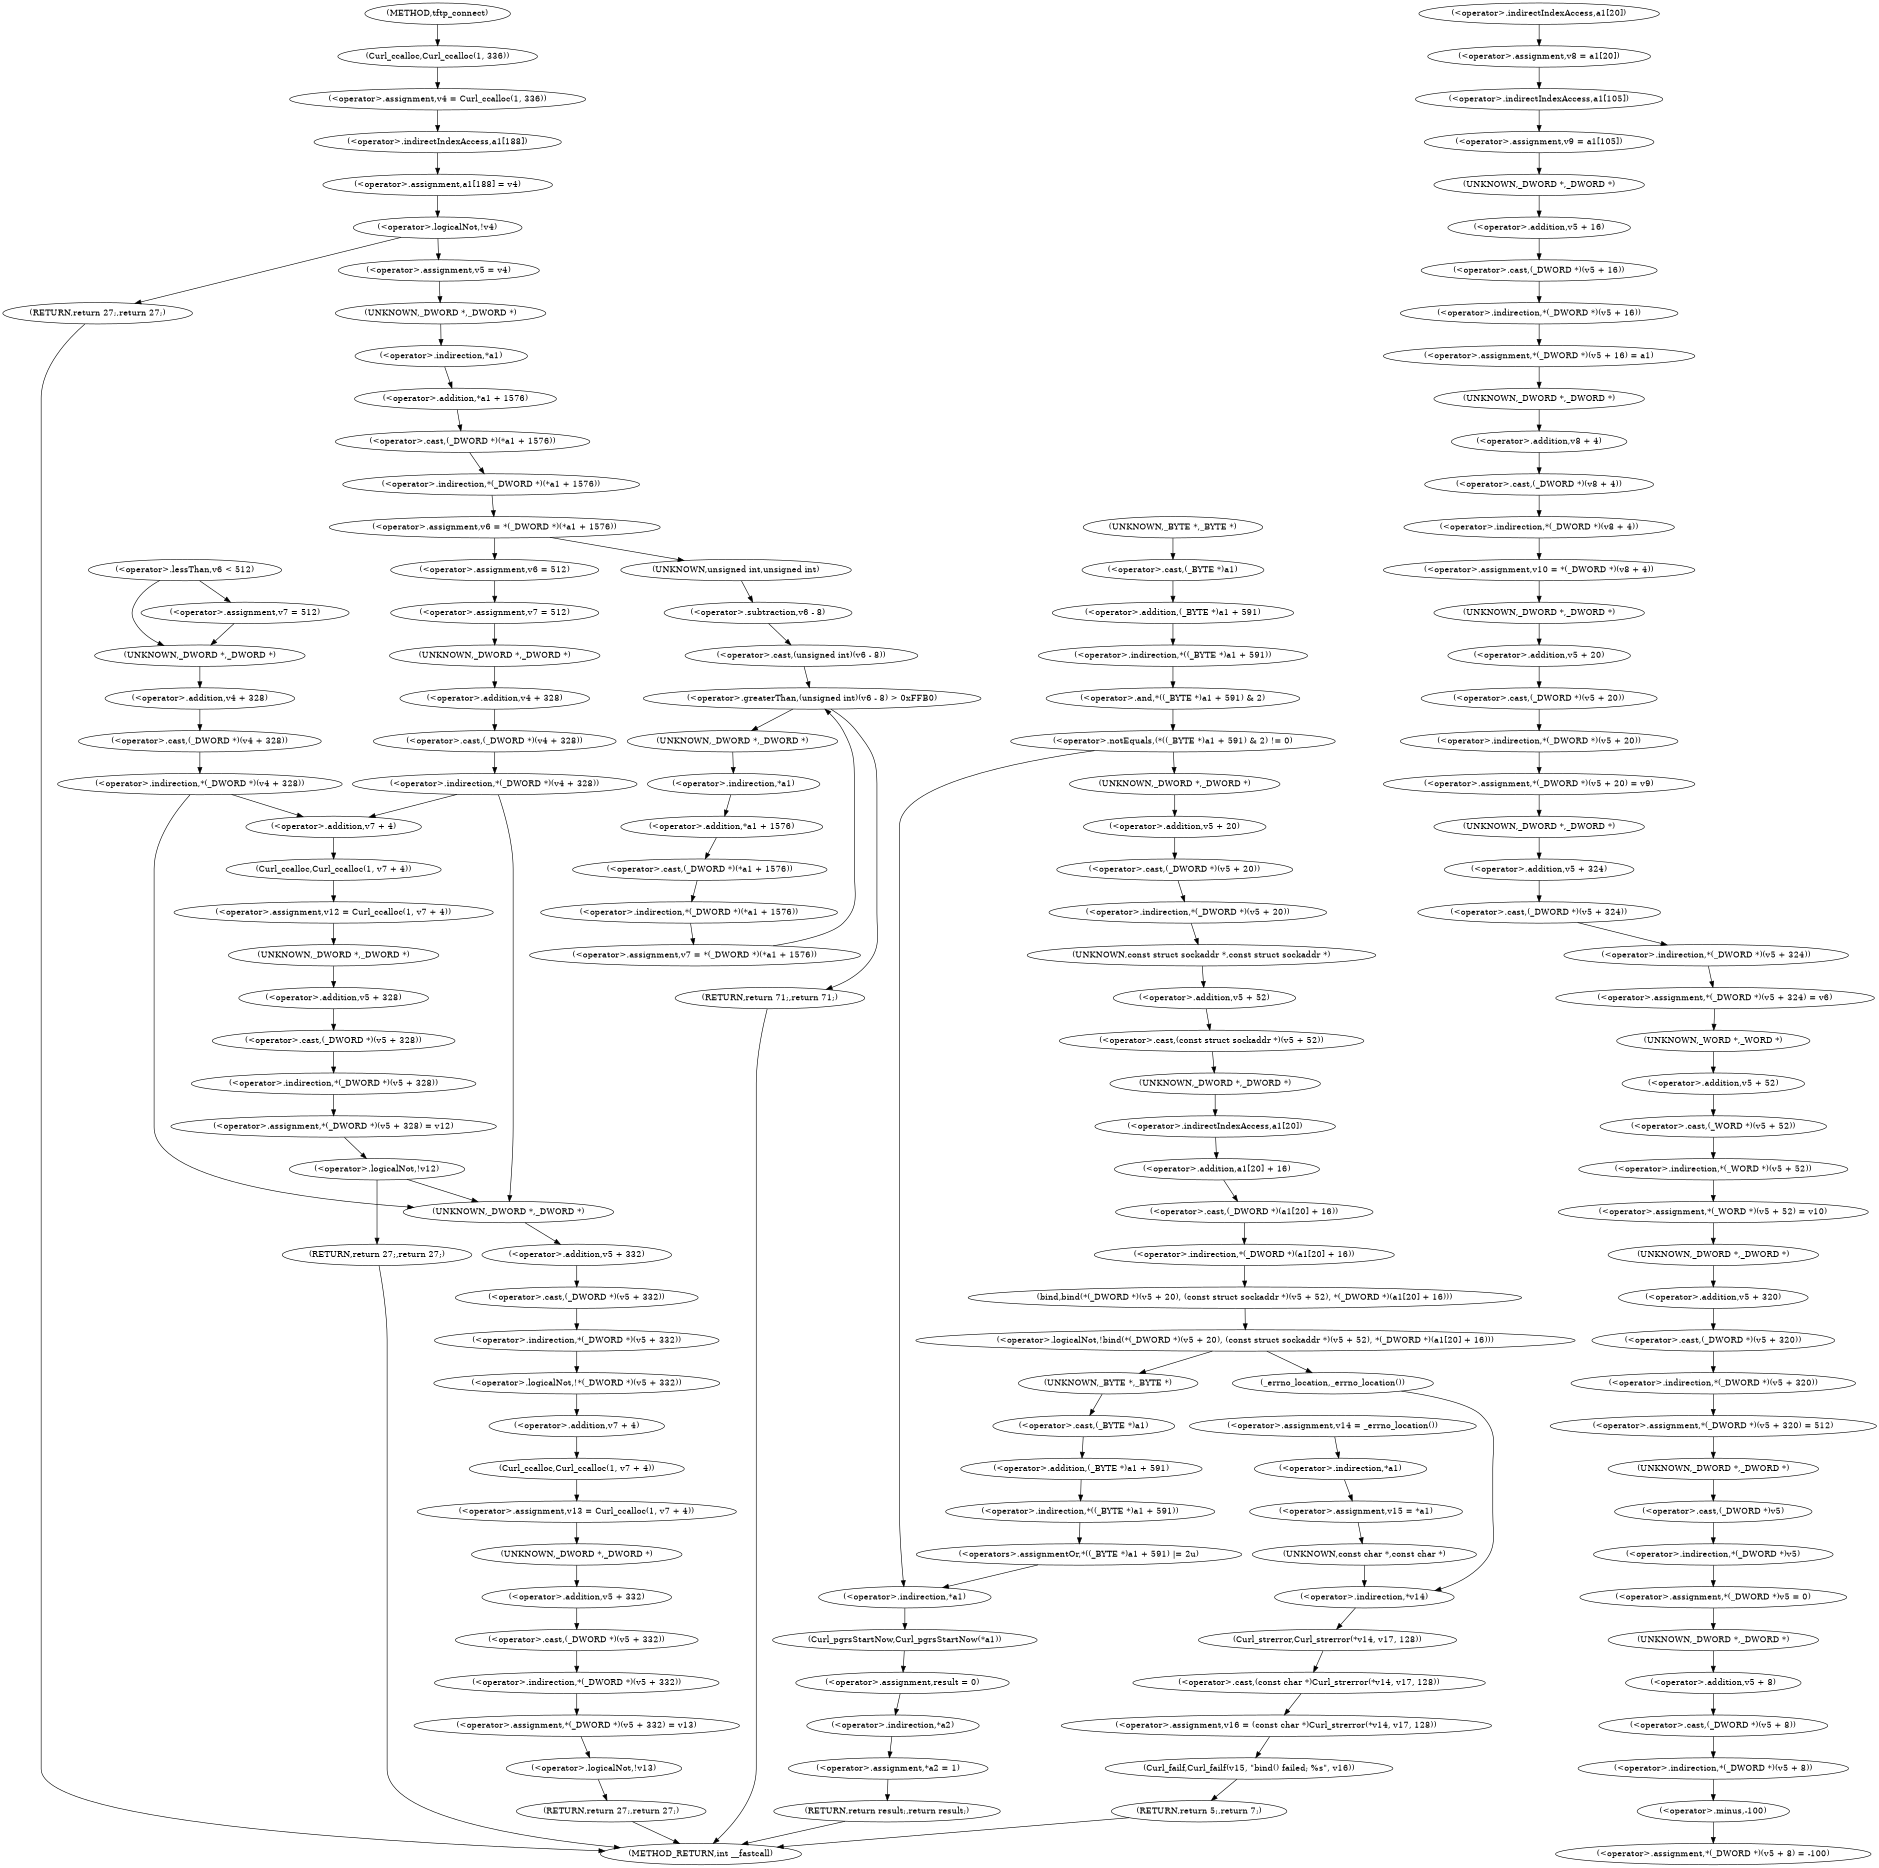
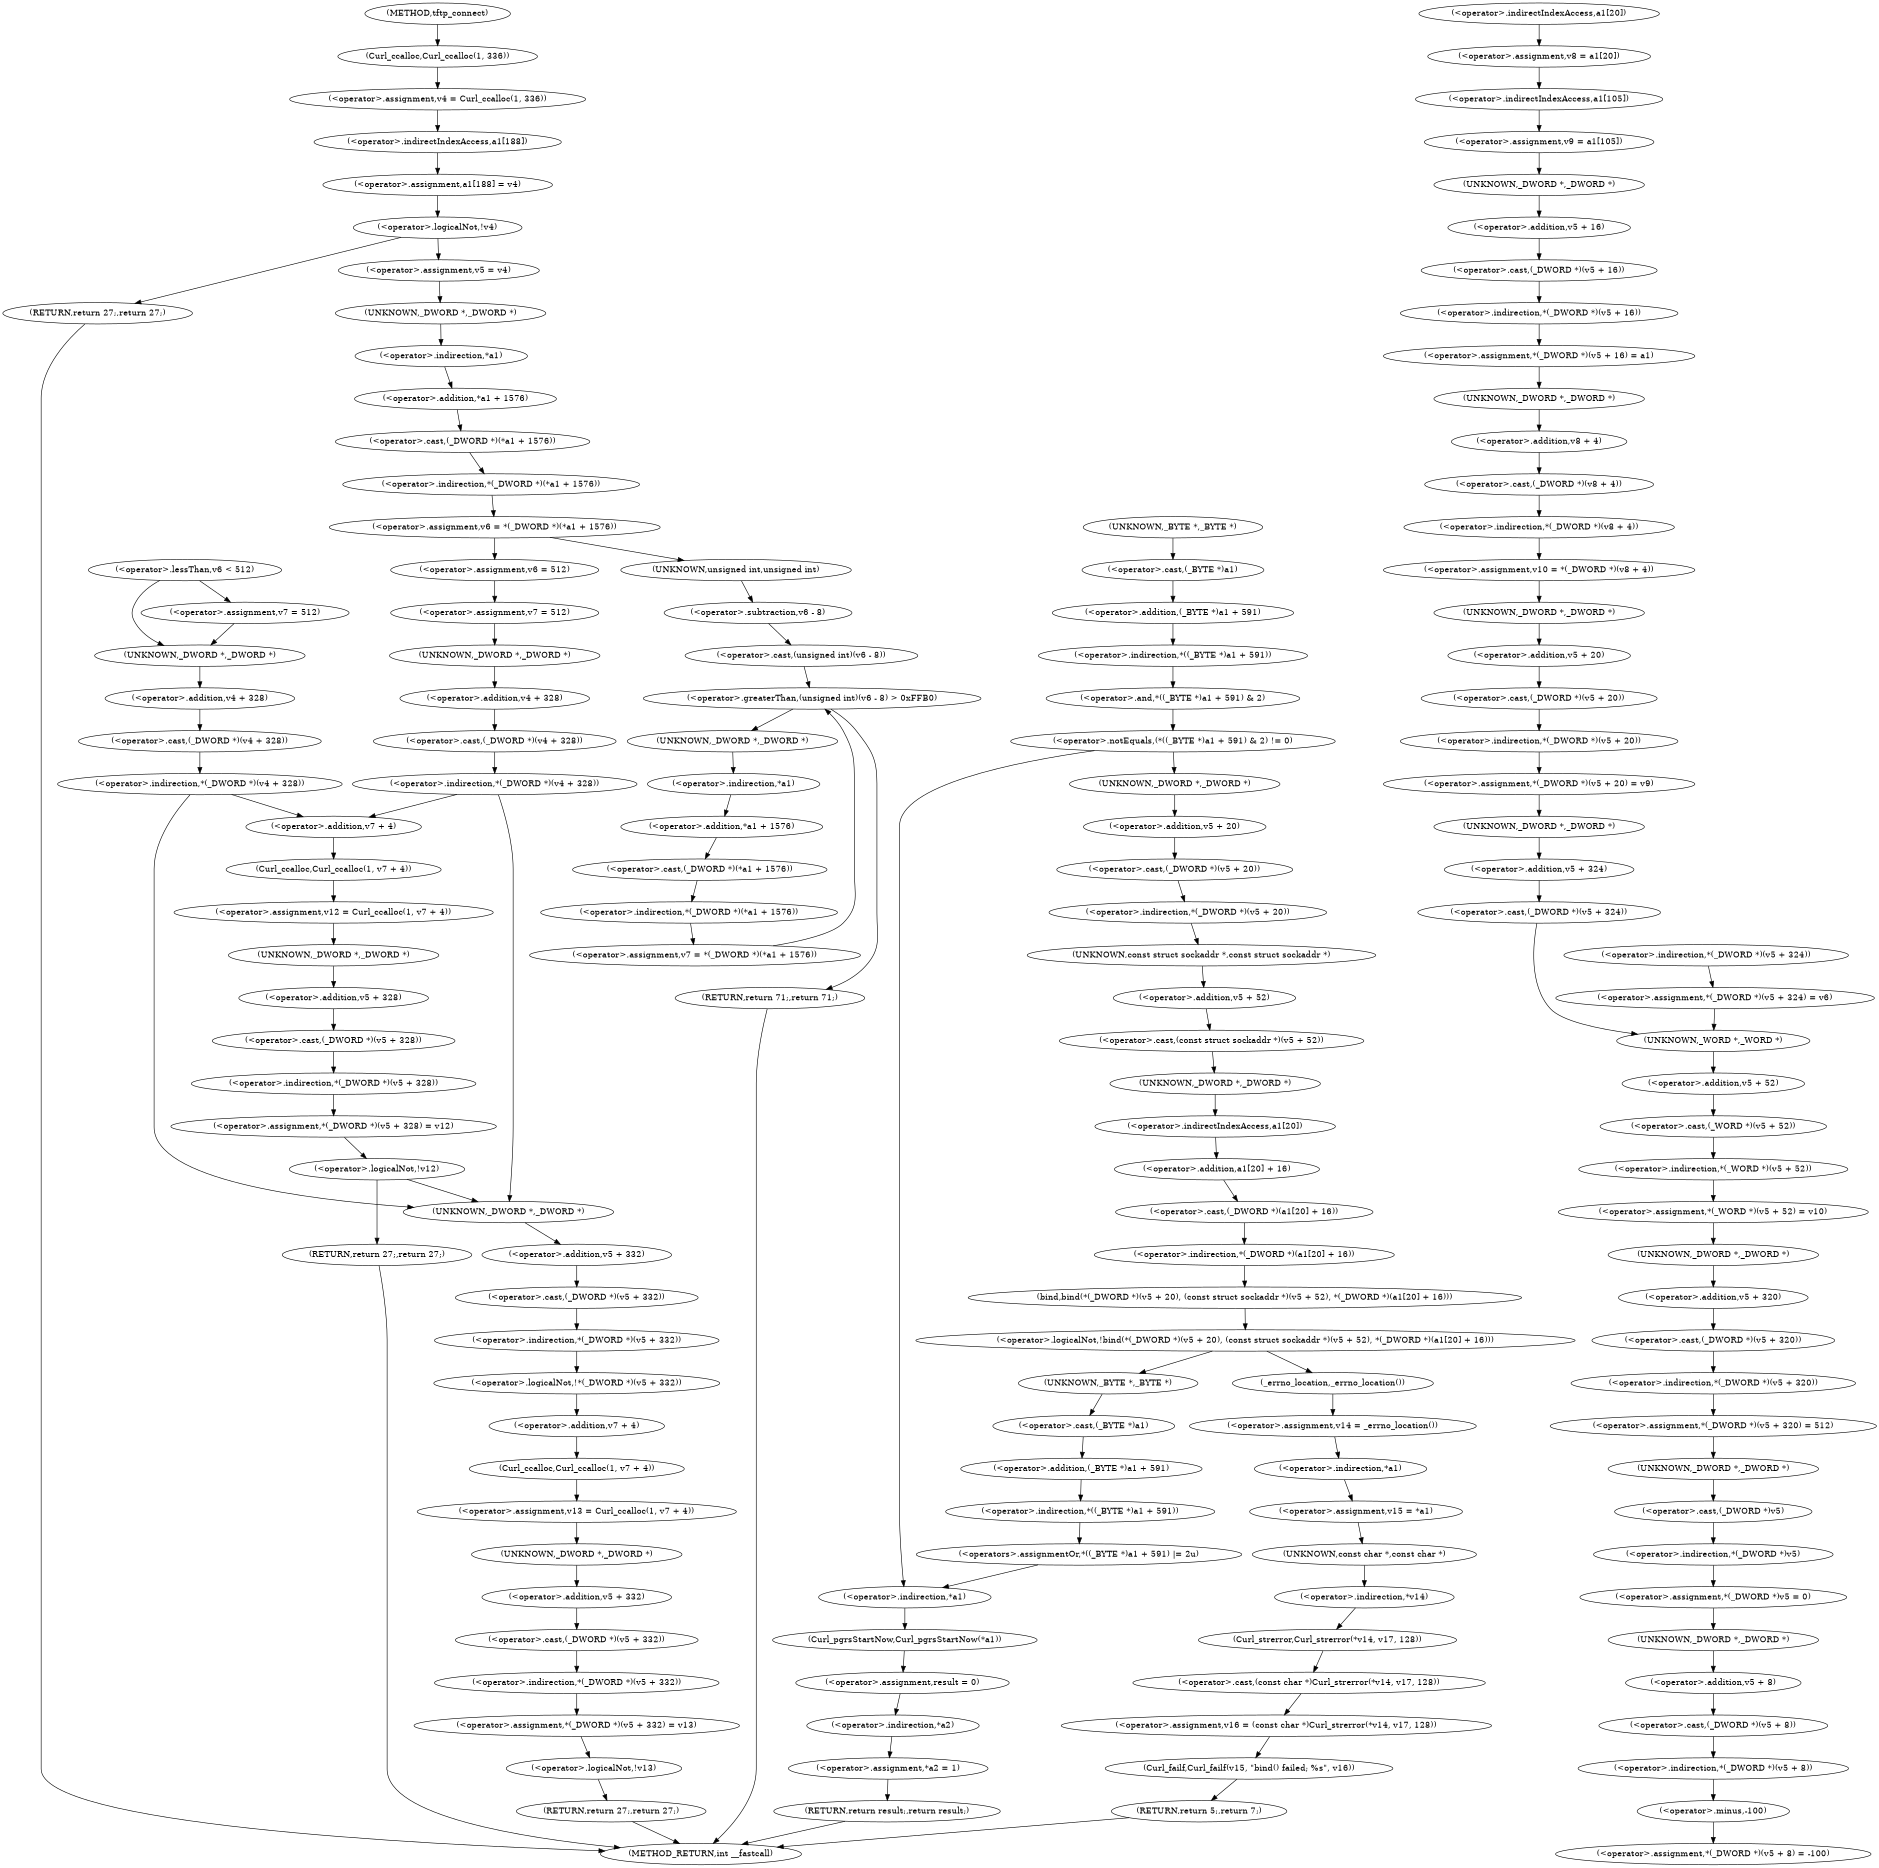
edge "(<operator>.cast,(_DWORD *)(v5 + 324))" -> "(<operator>.indirection,*(_DWORD *)(v5 + 324))": now "(<operator>.cast,(_DWORD *)(v5 + 324))" -> "(UNKNOWN,_WORD *,_WORD *)"
edge "(_errno_location,_errno_location())" -> "(<operator>.indirection,*v14)": now "(_errno_location,_errno_location())" -> "(<operator>.assignment,v14 = _errno_location())"
